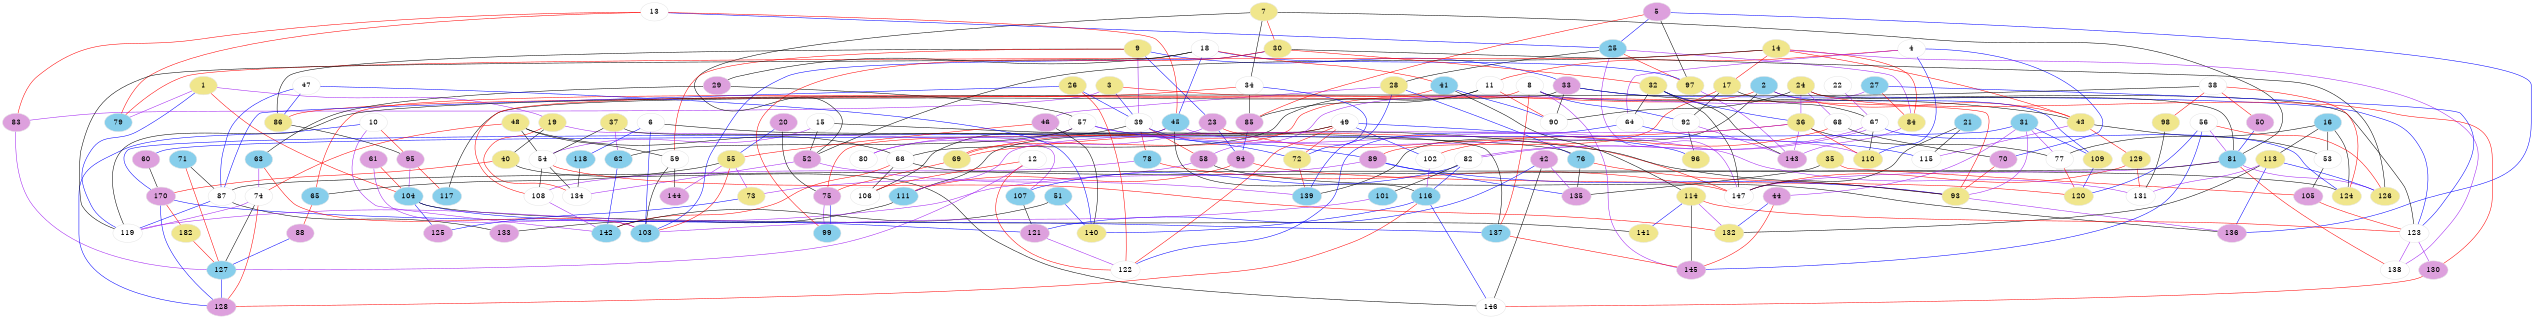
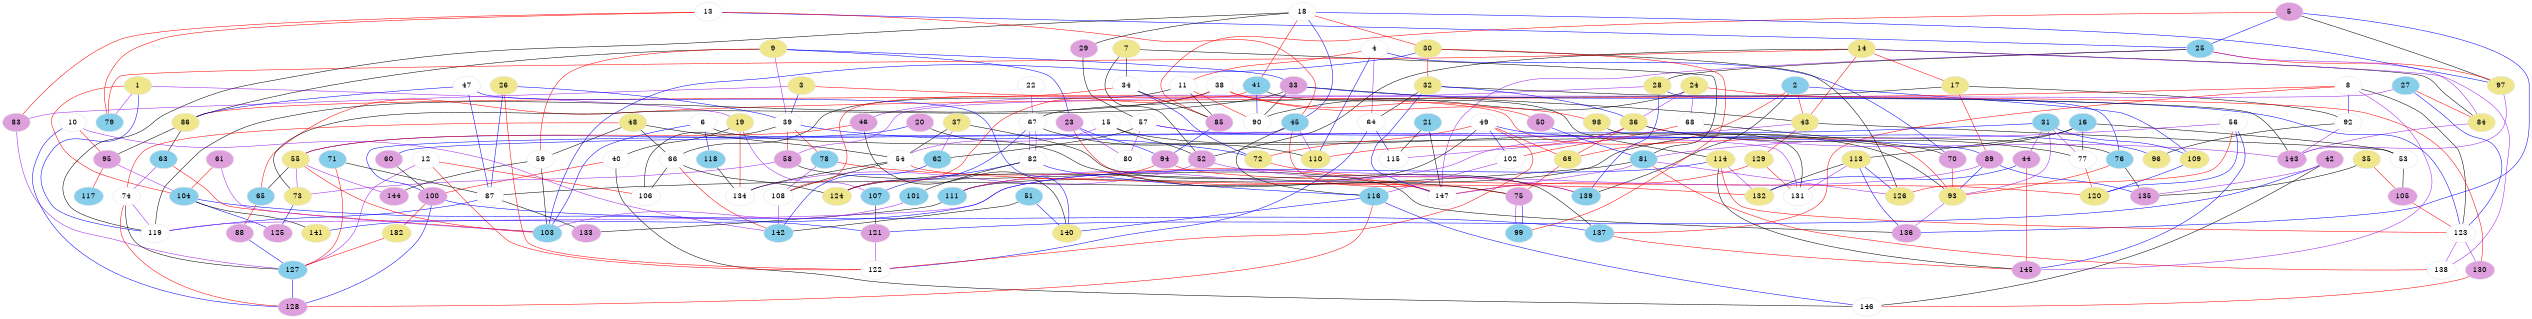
edge "7" -- "30": now "18" -- "30"
edge "14" -- "84": color red -> black
edge "29" -- "63": now "86" -- "63"
edge "24" -- "81": removed
edge "33" -- "117": now "33" -- "73"
edge "32" -- "147": color black -> blue
node "40": fillcolor khaki -> white
node "170": label "170" -> "100"
